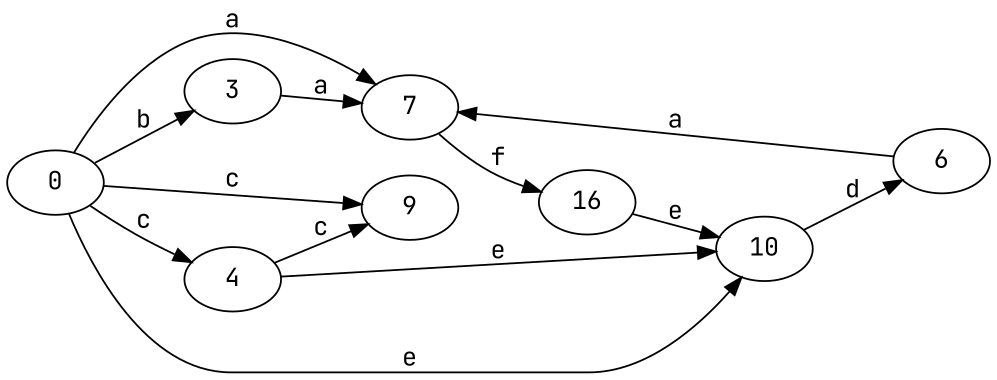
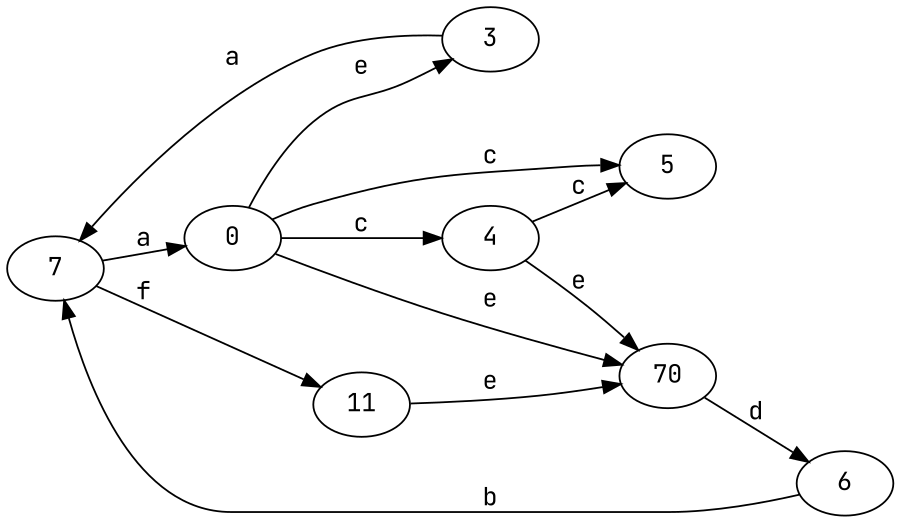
edge "0" -> "7": reversed
edge "0" -> "3": label "b" -> "e"
edge "6" -> "7": label "a" -> "b"
node "16": label "16" -> "11"
node "9": label "9" -> "5"
node "10": label "10" -> "70"
